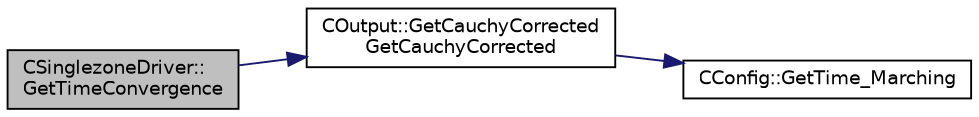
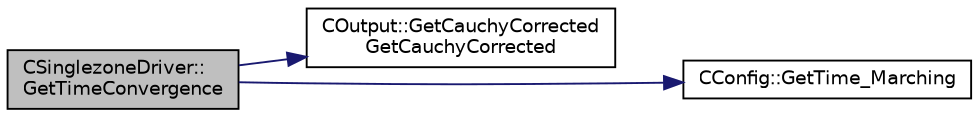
edge "COutput::GetCauchyCorrected GetCauchyCorrected" -> "CConfig::GetTime_Marching": now "CSinglezoneDriver:: GetTimeConvergence" -> "CConfig::GetTime_Marching"
